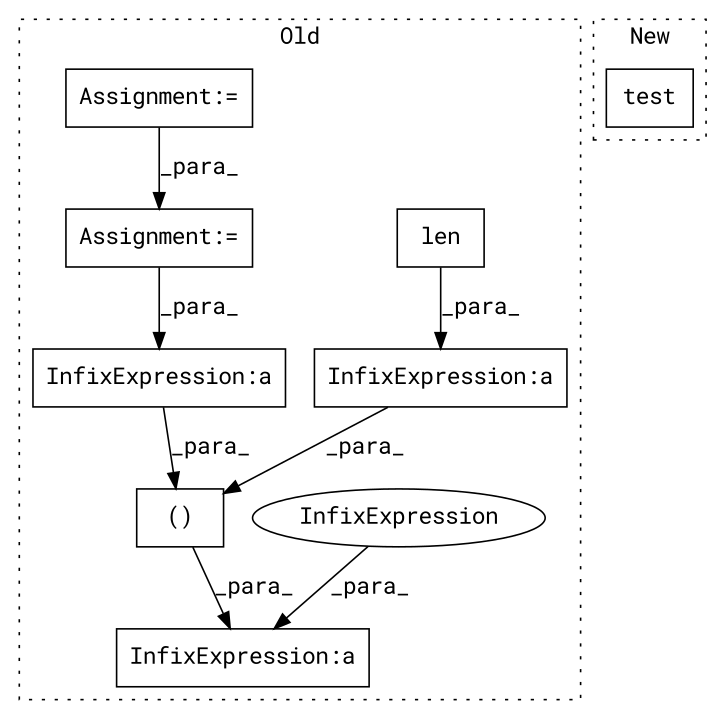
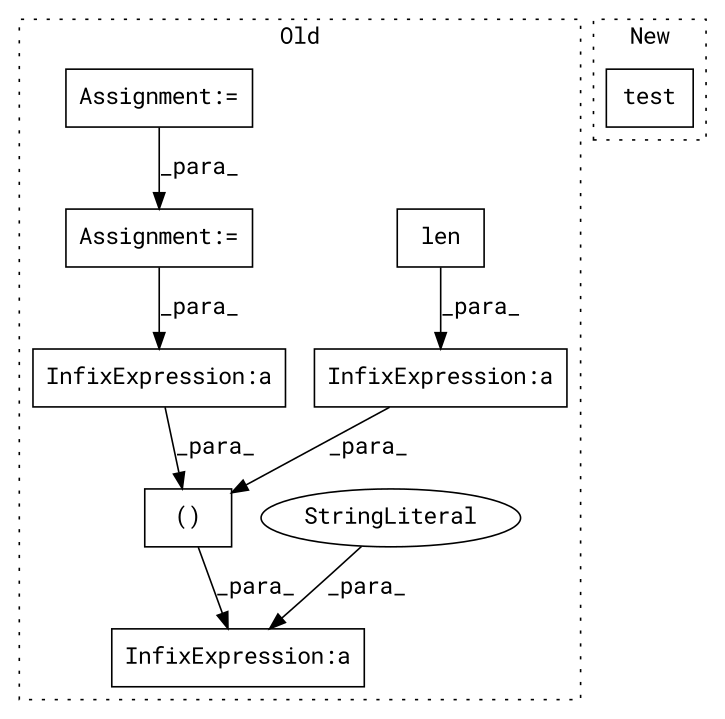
node "InfixExpression": label "InfixExpression" -> "StringLiteral"
